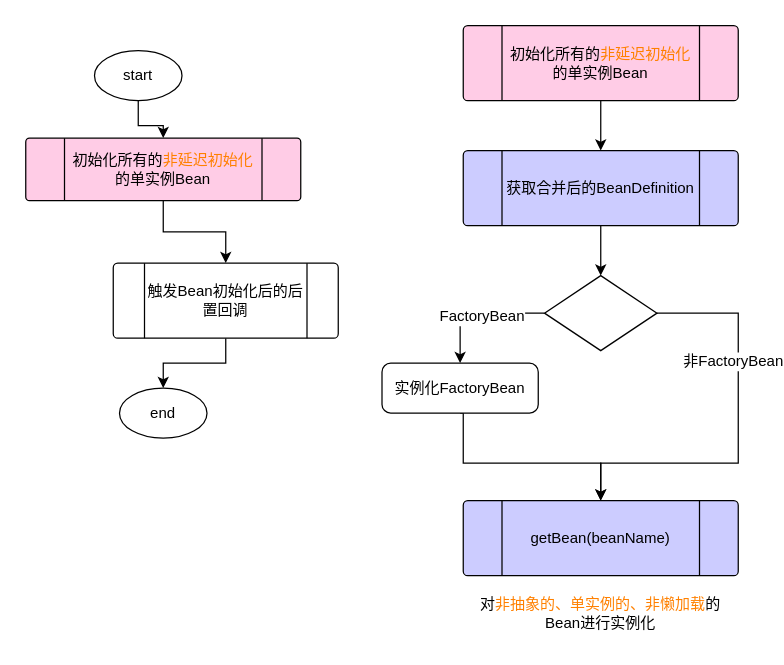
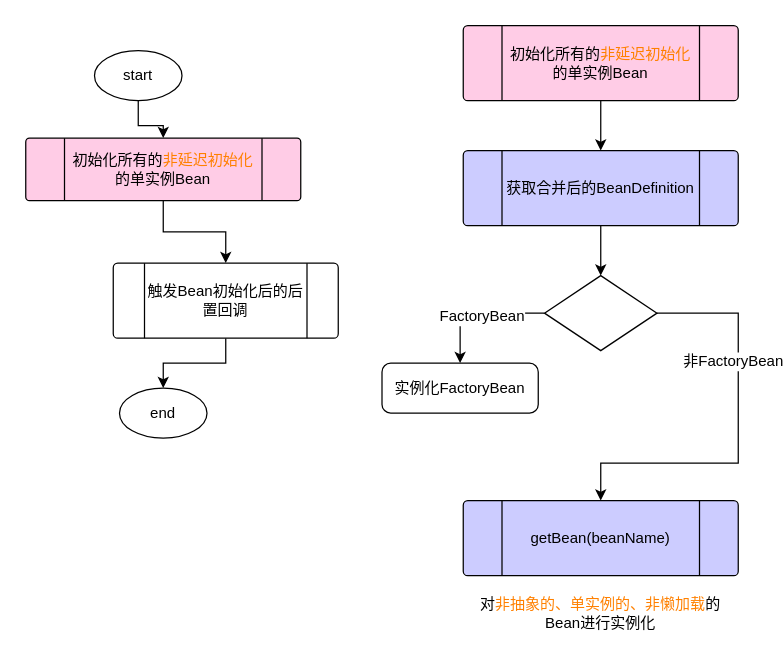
edge "实例化FactoryBean" -> "getBean(beanName)": removed
